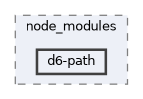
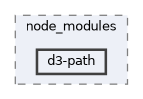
node "d6-path": label "d6-path" -> "d3-path"
